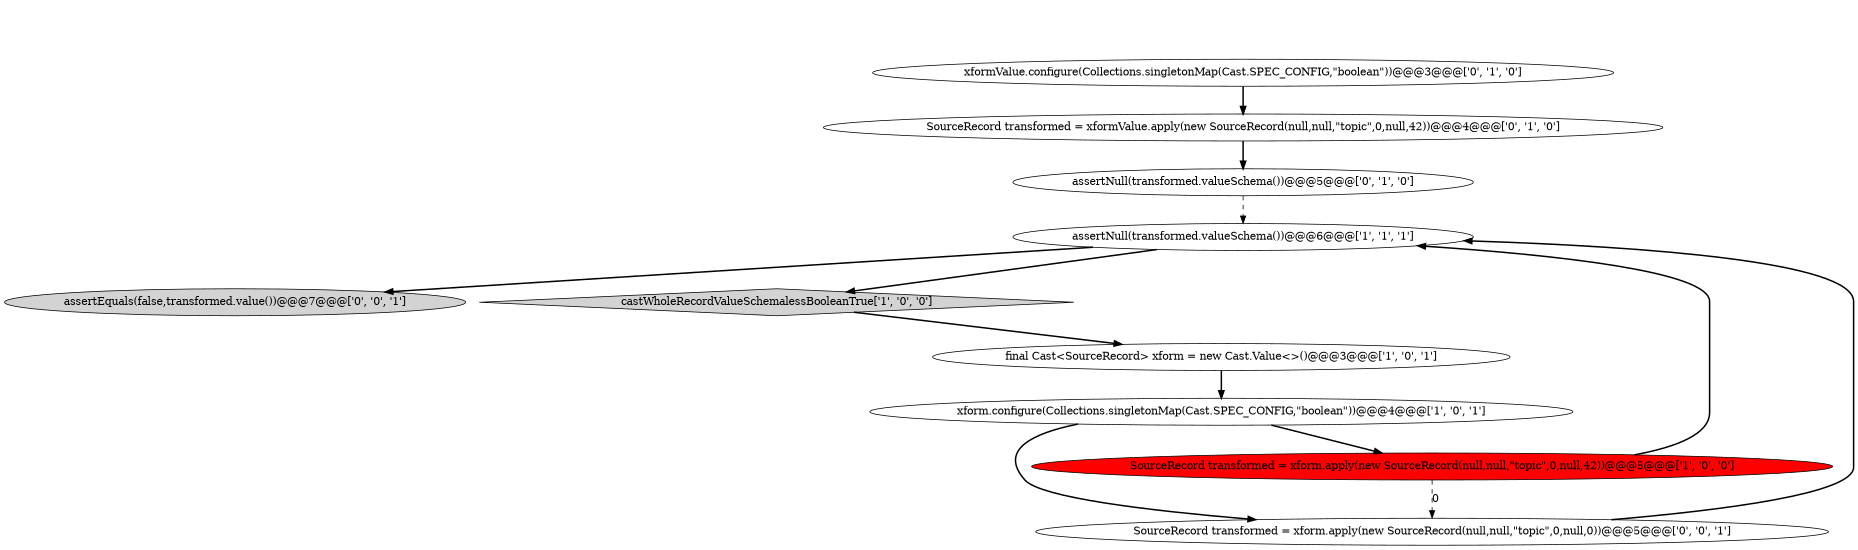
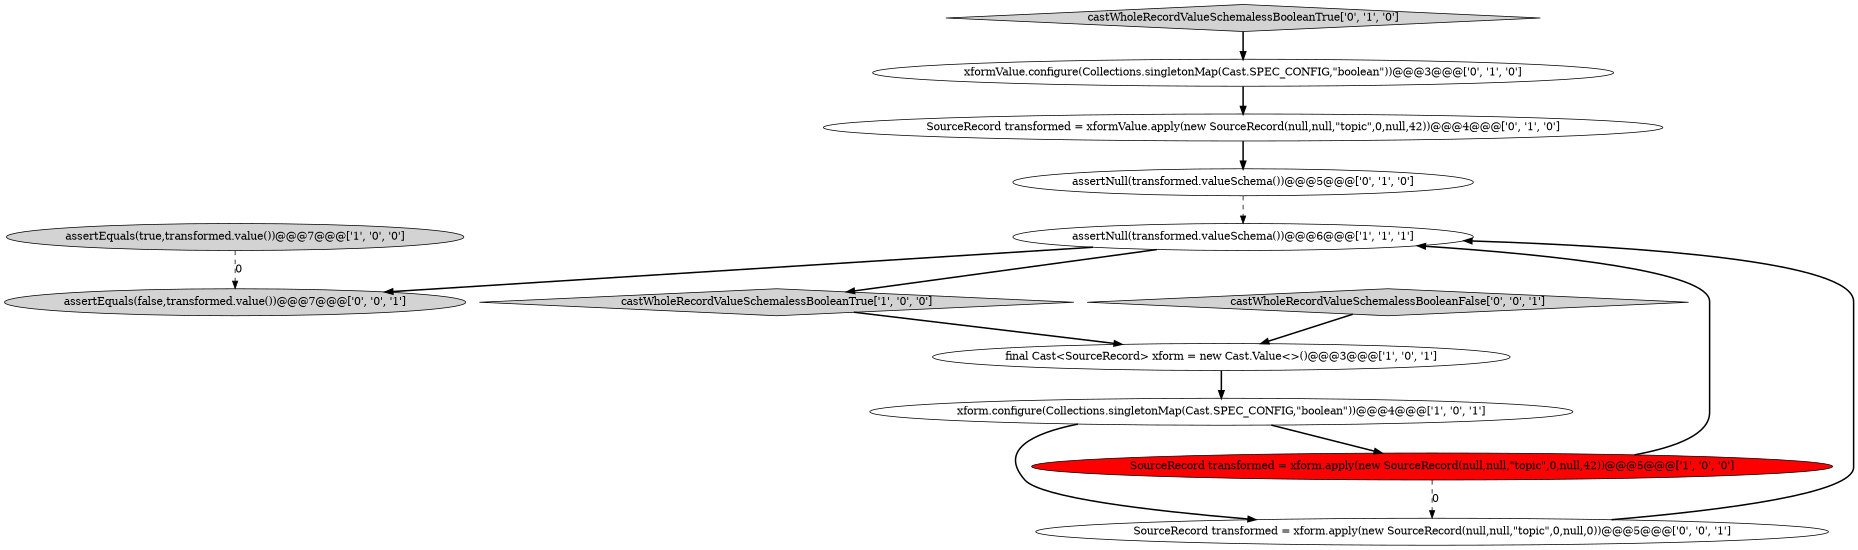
node "castWholeRecordValueSchemalessBooleanTrue['0', '1', '0']": added
node "assertEquals(true,transformed.value())@@@7@@@['1', '0', '0']": added
node "castWholeRecordValueSchemalessBooleanFalse['0', '0', '1']": added
